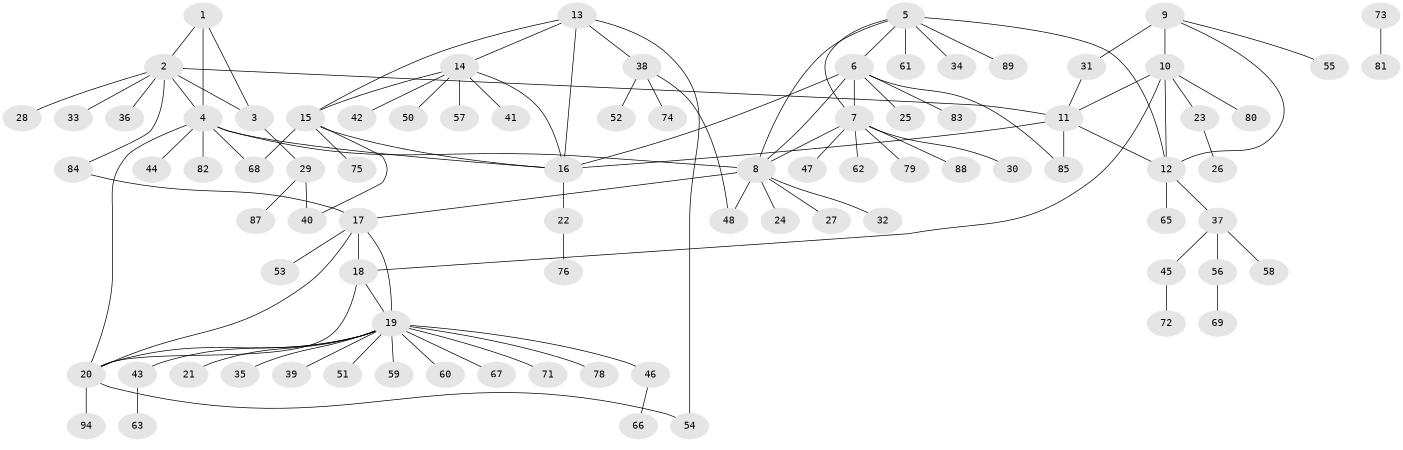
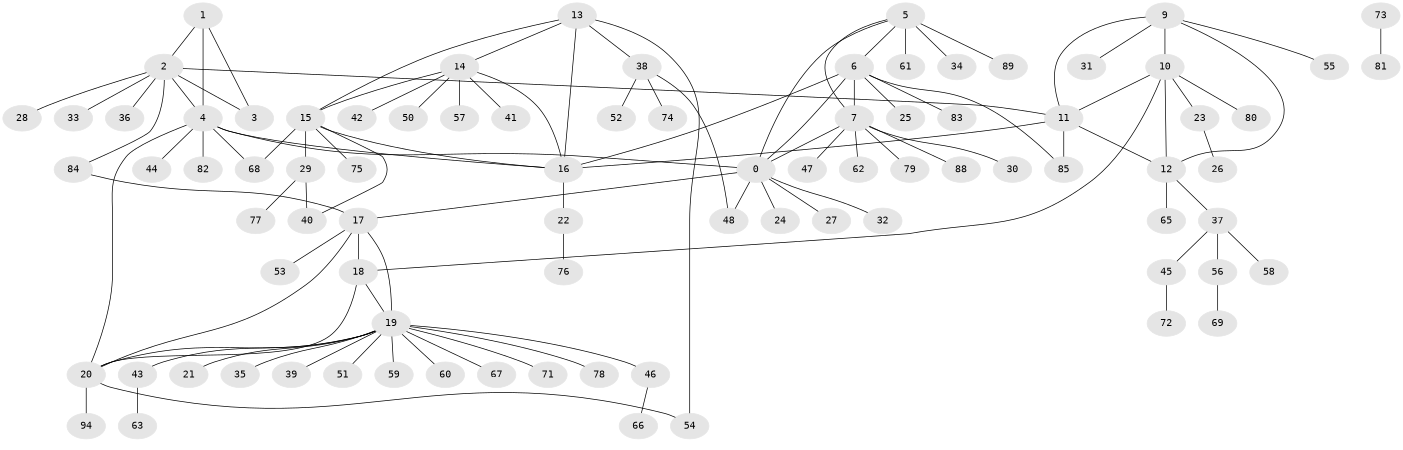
edge "5" -- "12": removed
edge "31" -- "11": now "9" -- "11"
edge "3" -- "29": now "15" -- "29"
node "8": label "8" -> "0"
node "87": label "87" -> "77"
